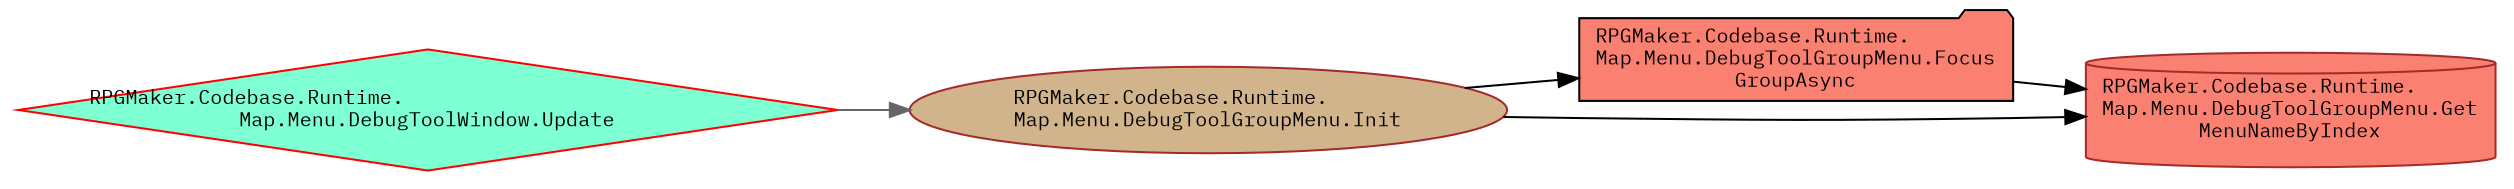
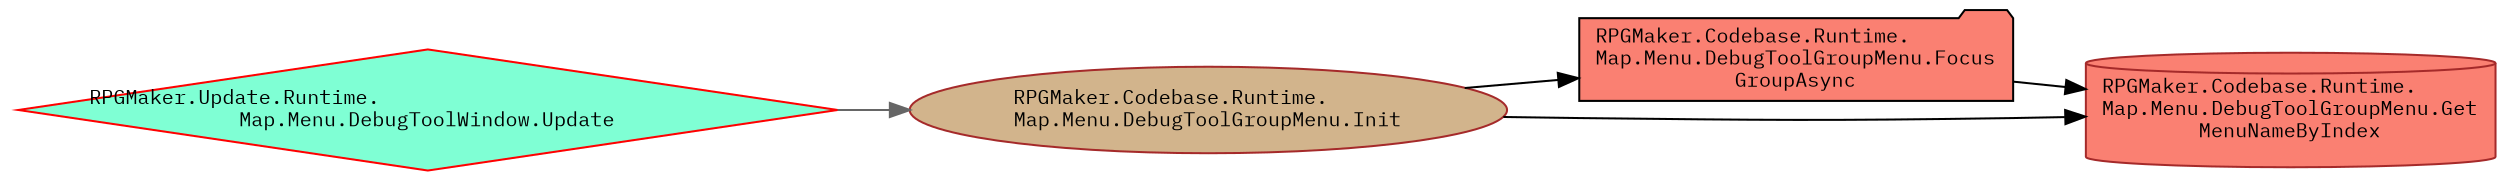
node "RPGMaker.Codebase.Runtime. Map.Menu.DebugToolWindow.Update": label "RPGMaker.Codebase.Runtime. Map.Menu.DebugToolWindow.Update" -> "RPGMaker.Update.Runtime. Map.Menu.DebugToolWindow.Update"
